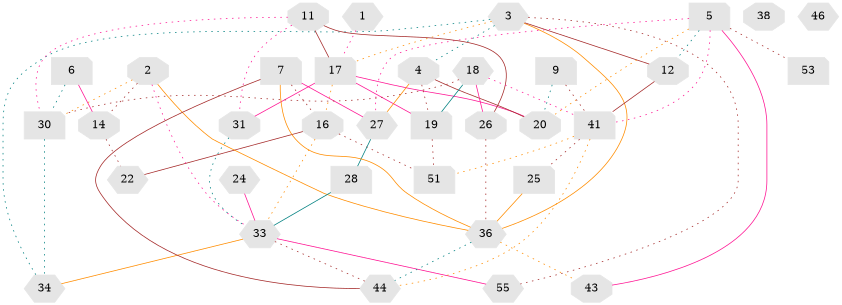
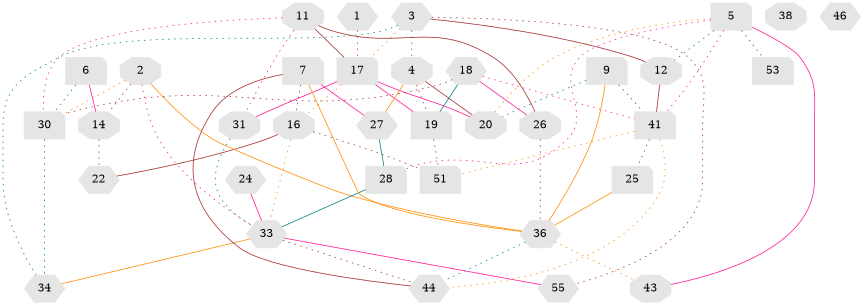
edge "5" -- "27": now "5" -- "28"
edge "3" -- "36": now "9" -- "36"
